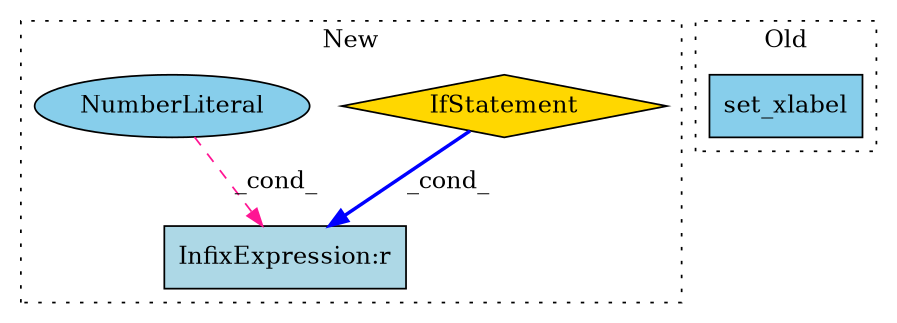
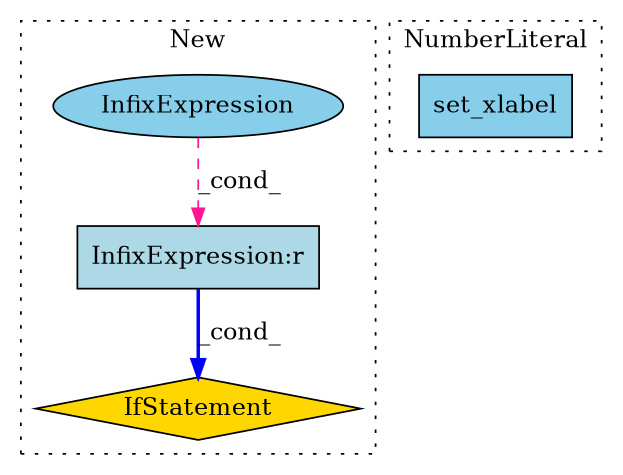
cluster "Old": label "Old" -> "NumberLiteral"
node "NumberLiteral": label "NumberLiteral" -> "InfixExpression"
edge "IfStatement" -> "InfixExpression:r": reversed
